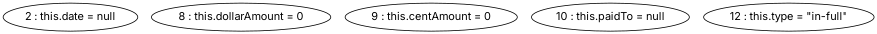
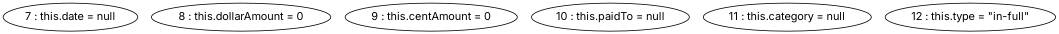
node "2 : this.date = null": label "2 : this.date = null" -> "7 : this.date = null"
node "11 : this.category = null": added
